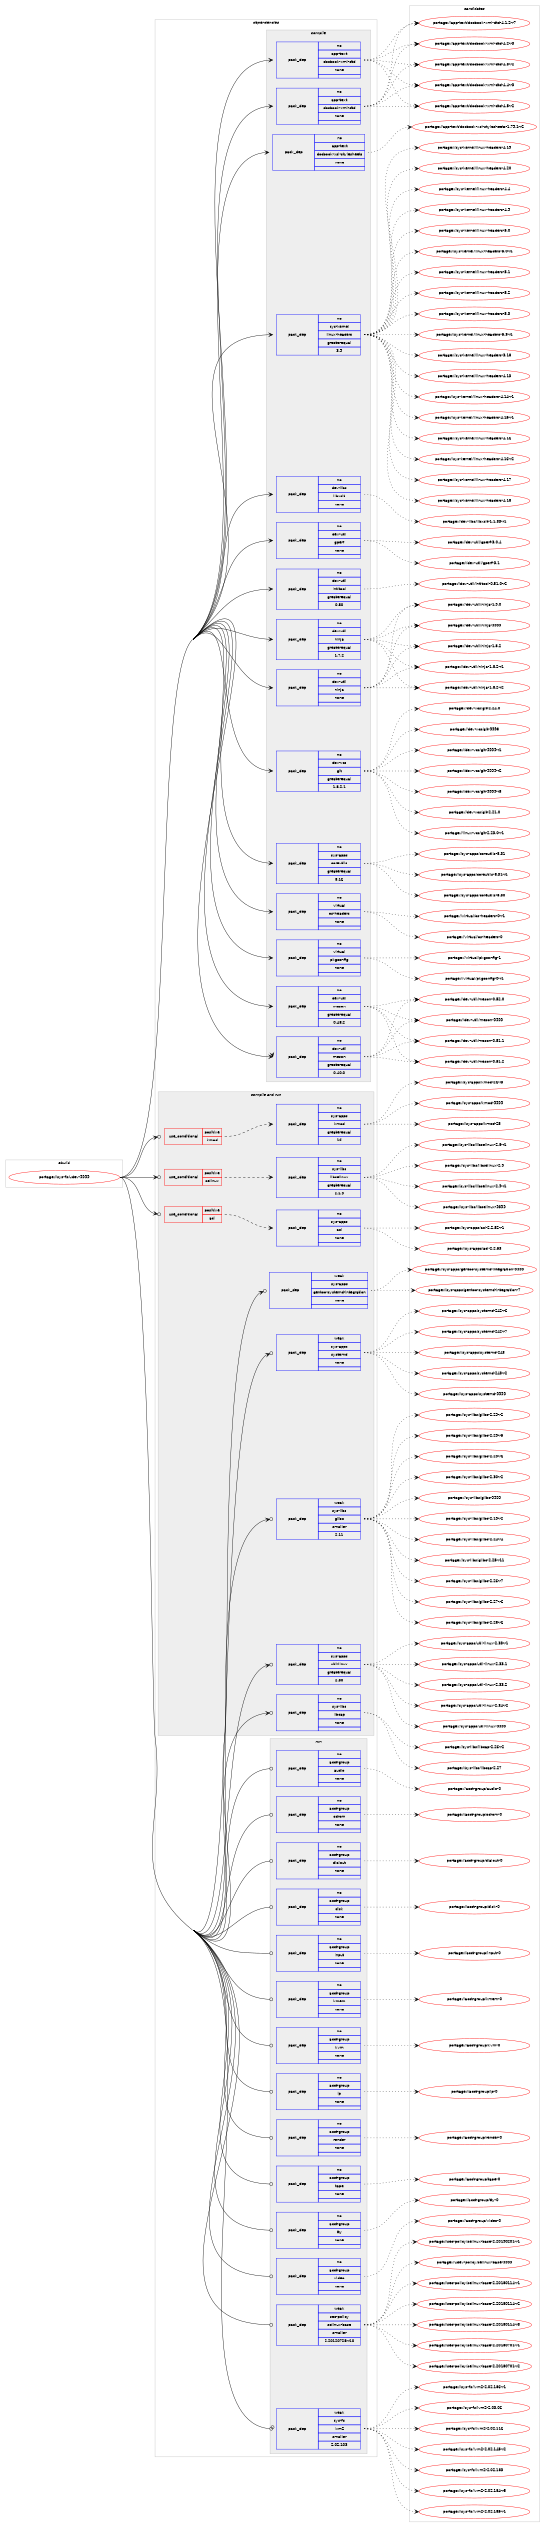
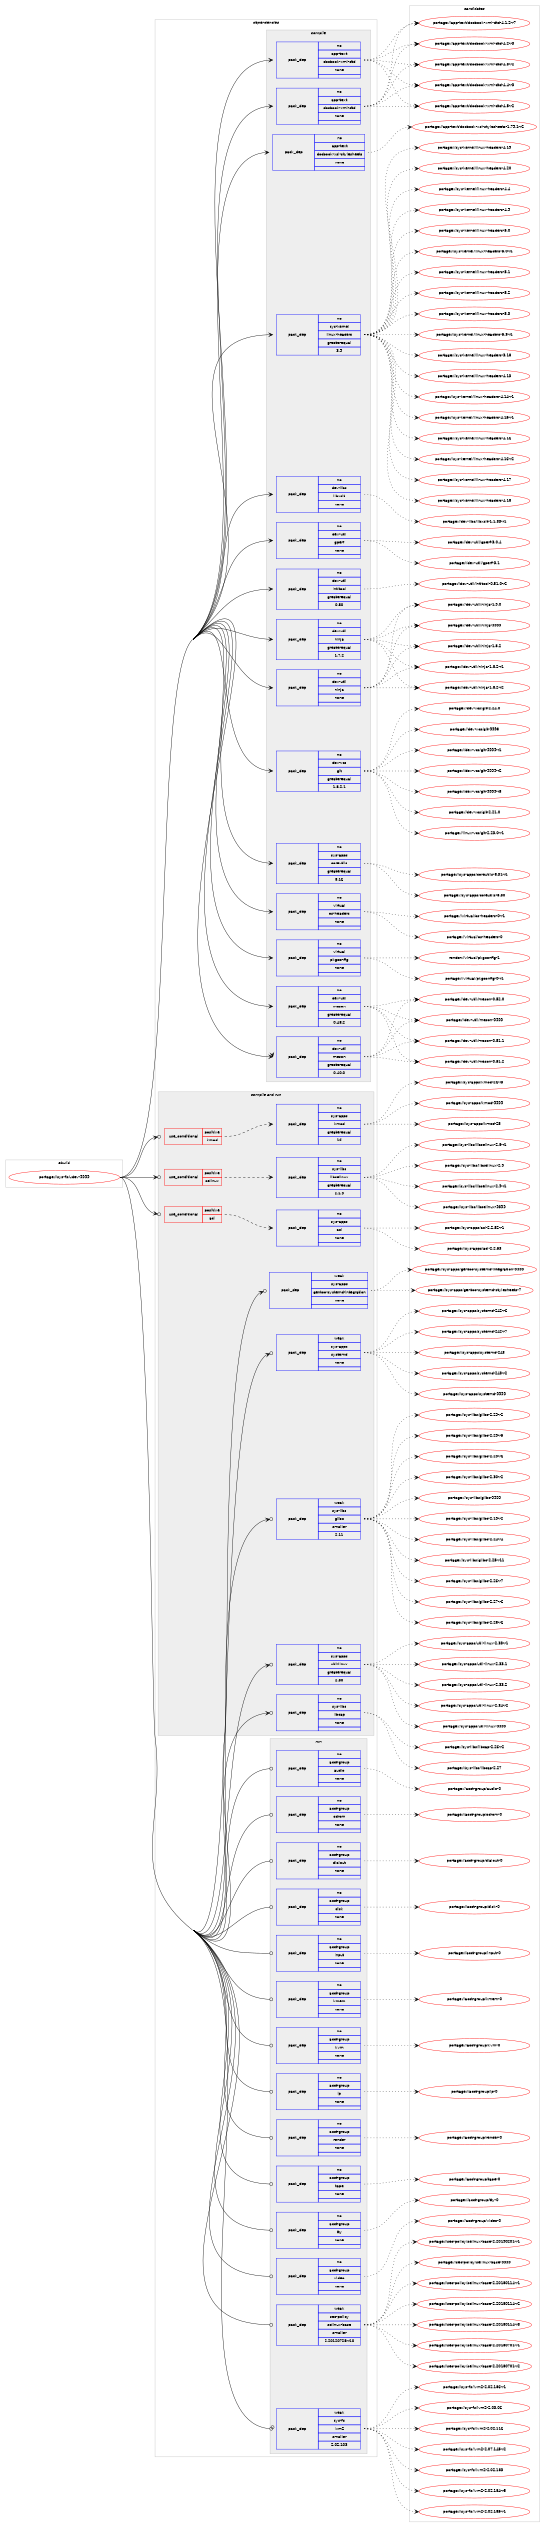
node "portage://sys-apps/coreutils-8.31": removed
node "portage://virtual/pkgconfig-1": label "portage://virtual/pkgconfig-1" -> "render://virtual/pkgconfig-1"
node "portage://sys-apps/gentoo-systemd-integration-7": label "portage://sys-apps/gentoo-systemd-integration-7" -> "portage://sys-apps/gentoo-systemd-stylesheets-7"
node "portage://udev-policy/selinux-base-9999": label "portage://udev-policy/selinux-base-9999" -> "portage://sec-policy/selinux-base-9999"
node "portage://sys-fs/lvm2-2.02.145-r2": label "portage://sys-fs/lvm2-2.02.145-r2" -> "portage://sys-fs/lvm2-2.07.145-r2"
